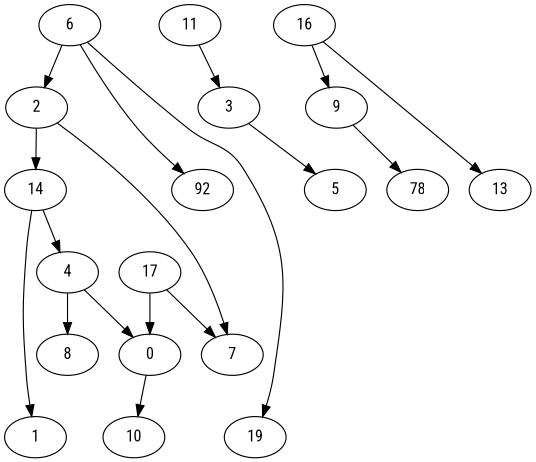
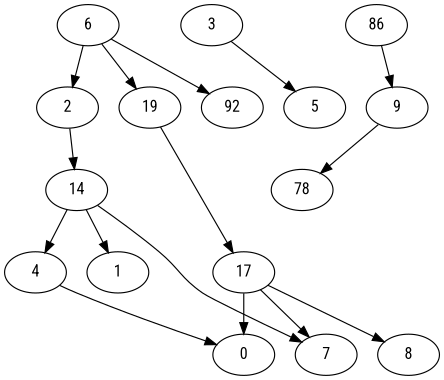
node "11": removed
node "16": label "16" -> "86"
edge "19" -> "17": added
node "13": removed
edge "2" -> "7": now "14" -> "7"
edge "4" -> "8": now "17" -> "8"
node "10": removed
